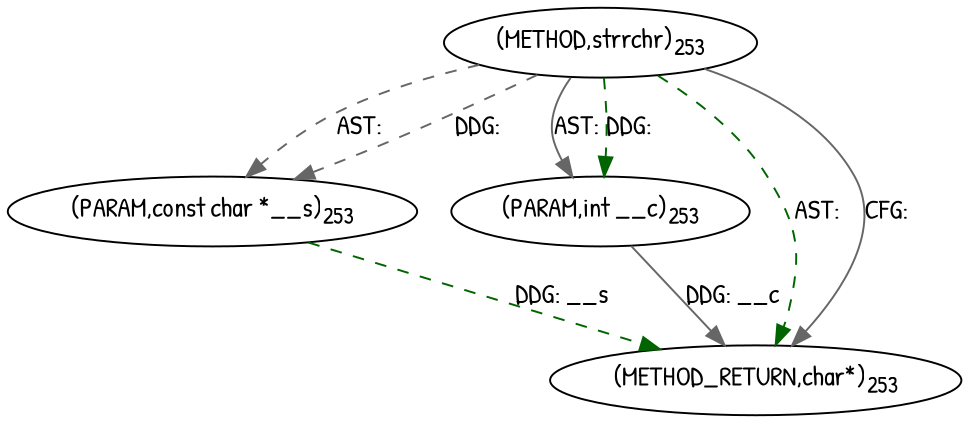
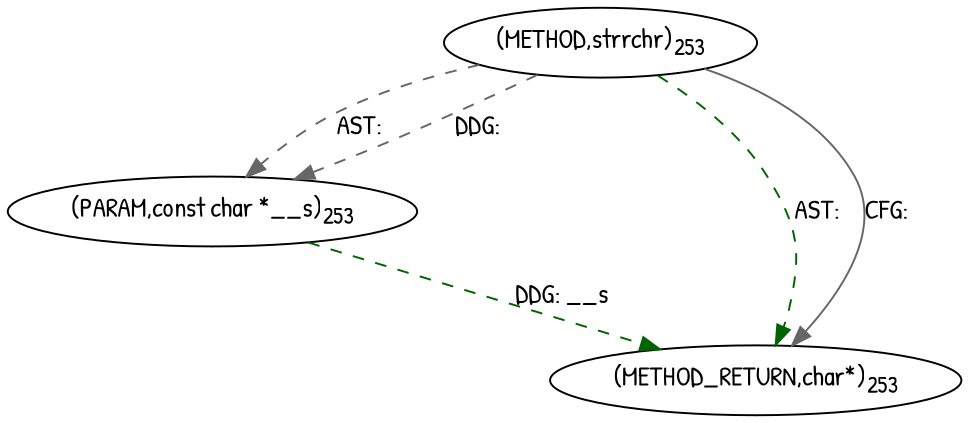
node "(PARAM,int __c)": removed
